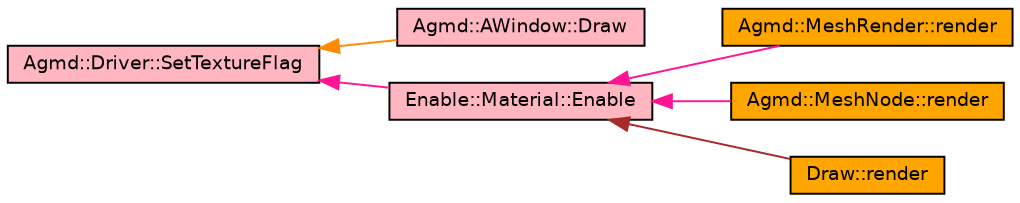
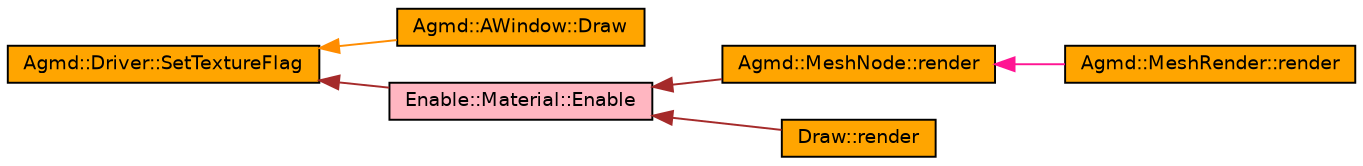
node "Agmd::AWindow::Draw": fillcolor lightpink -> orange
edge "Agmd::MeshRender::render" -> "Enable::Material::Enable": now "Agmd::MeshRender::render" -> "Agmd::MeshNode::render"
node "Agmd::Driver::SetTextureFlag": fillcolor lightpink -> orange
edge "Enable::Material::Enable" -> "Agmd::Driver::SetTextureFlag": color deeppink -> brown
edge "Agmd::MeshNode::render" -> "Enable::Material::Enable": color deeppink -> brown
